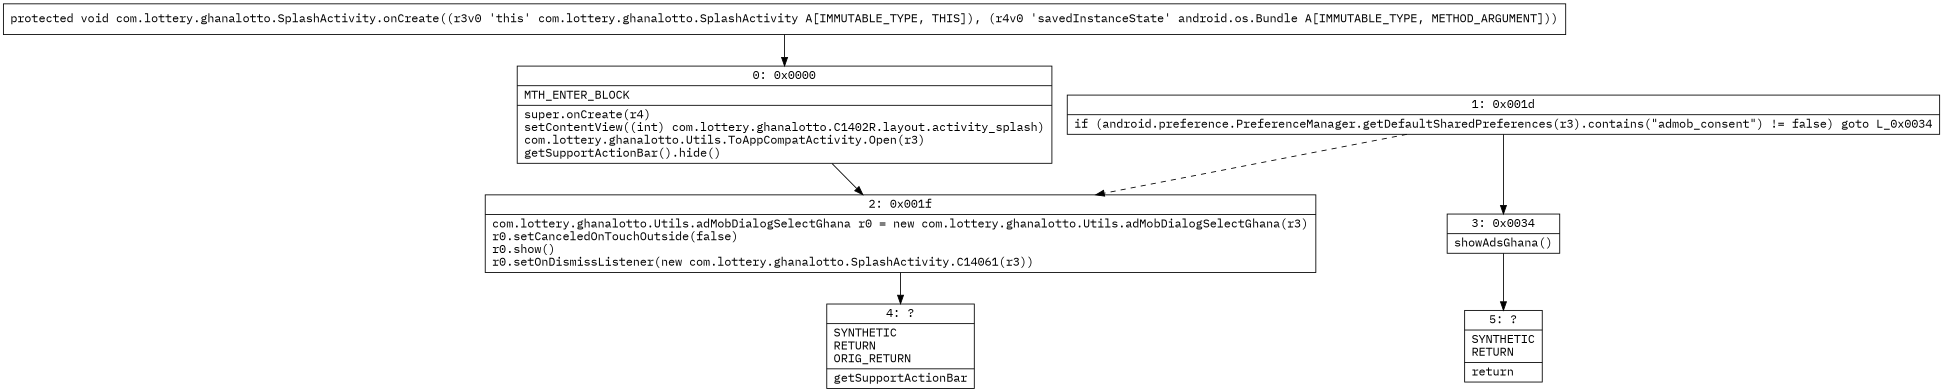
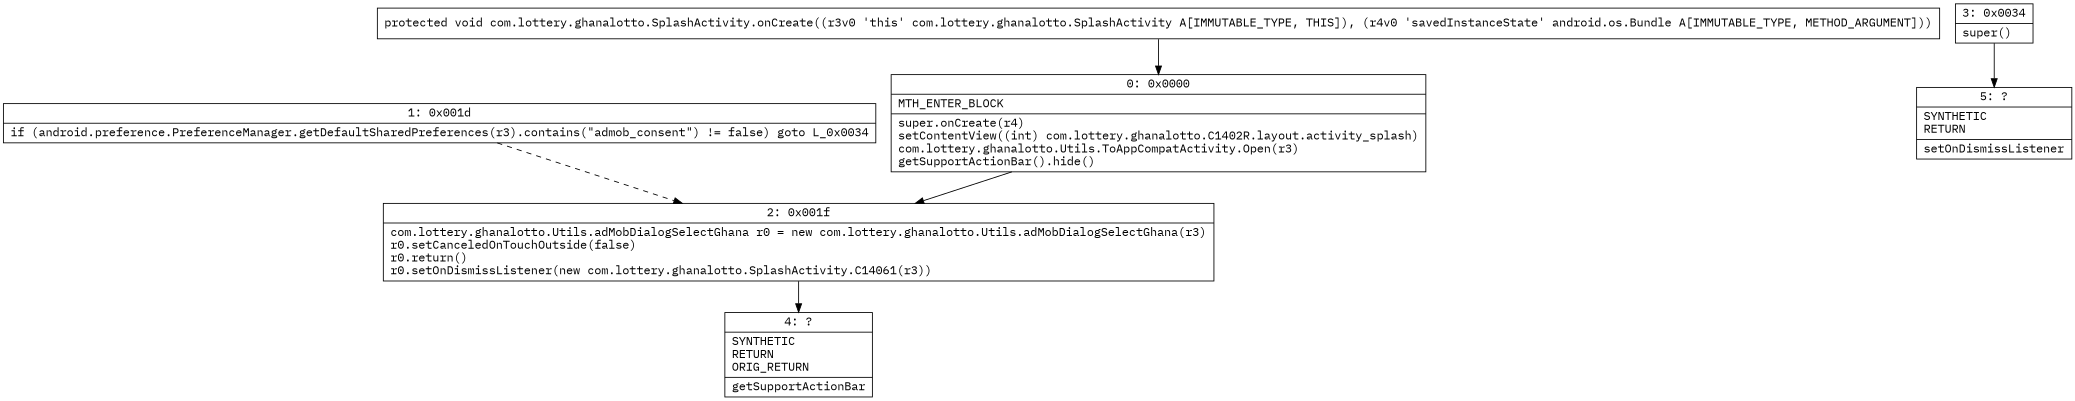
edge "1: 0x001d" -> "3: 0x0034": removed
node "3: 0x0034": text "showAdsGhana()" -> "super()"
node "2: 0x001f": text "r0.show()" -> "r0.return()"
node "5: ?": text "return" -> "setOnDismissListener"
